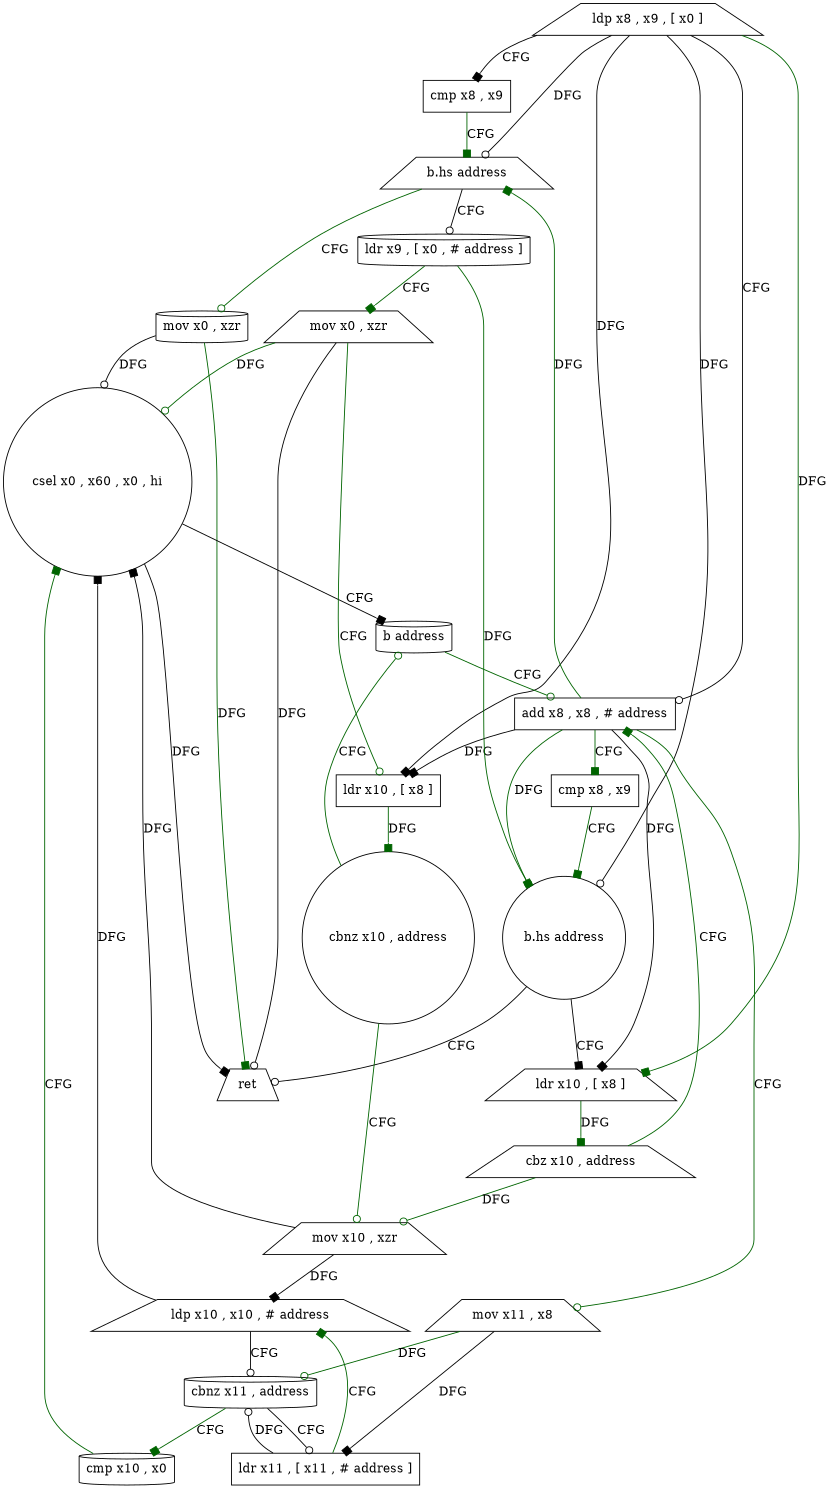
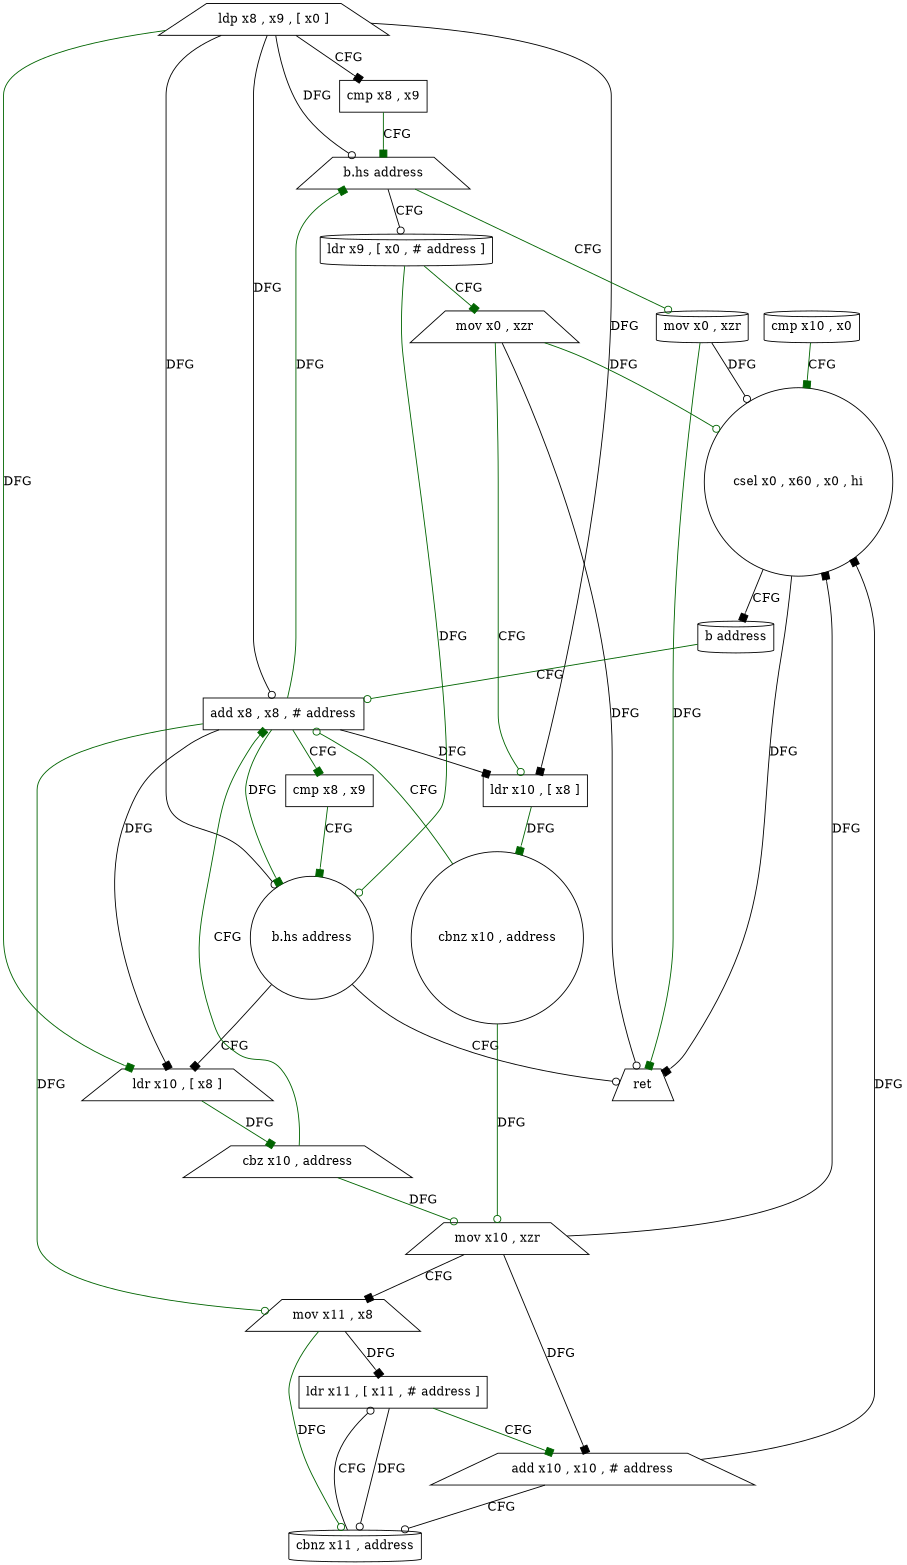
edge "ldp x8 , x9 , [ x0 ]" -> "add x8 , x8 , # address": label "CFG" -> "DFG"
edge "cbnz x10 , address" -> "b address": now "cbnz x10 , address" -> "add x8 , x8 , # address"
edge "add x8 , x8 , # address" -> "mov x11 , x8": label "CFG" -> "DFG"
edge "cbnz x10 , address" -> "mov x10 , xzr": label "CFG" -> "DFG"
edge "mov x10 , xzr" -> "mov x11 , x8": added, label "CFG"
node "ldp x10 , x10 , # address": label "ldp x10 , x10 , # address" -> "add x10 , x10 , # address"
edge "cbnz x11 , address" -> "cmp x10 , x0": removed, label "CFG"
